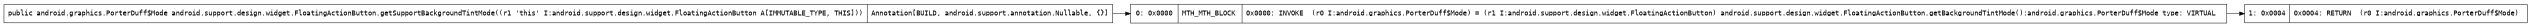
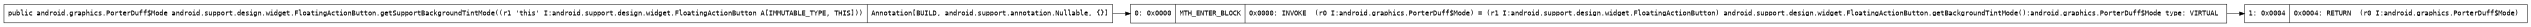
node "0: 0x0000": text "MTH_MTH_BLOCK" -> "MTH_ENTER_BLOCK"
